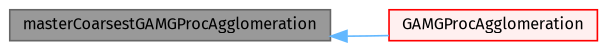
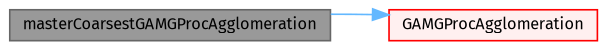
edge "GAMGProcAgglomeration" -> "masterCoarsestGAMGProcAgglomeration": reversed
